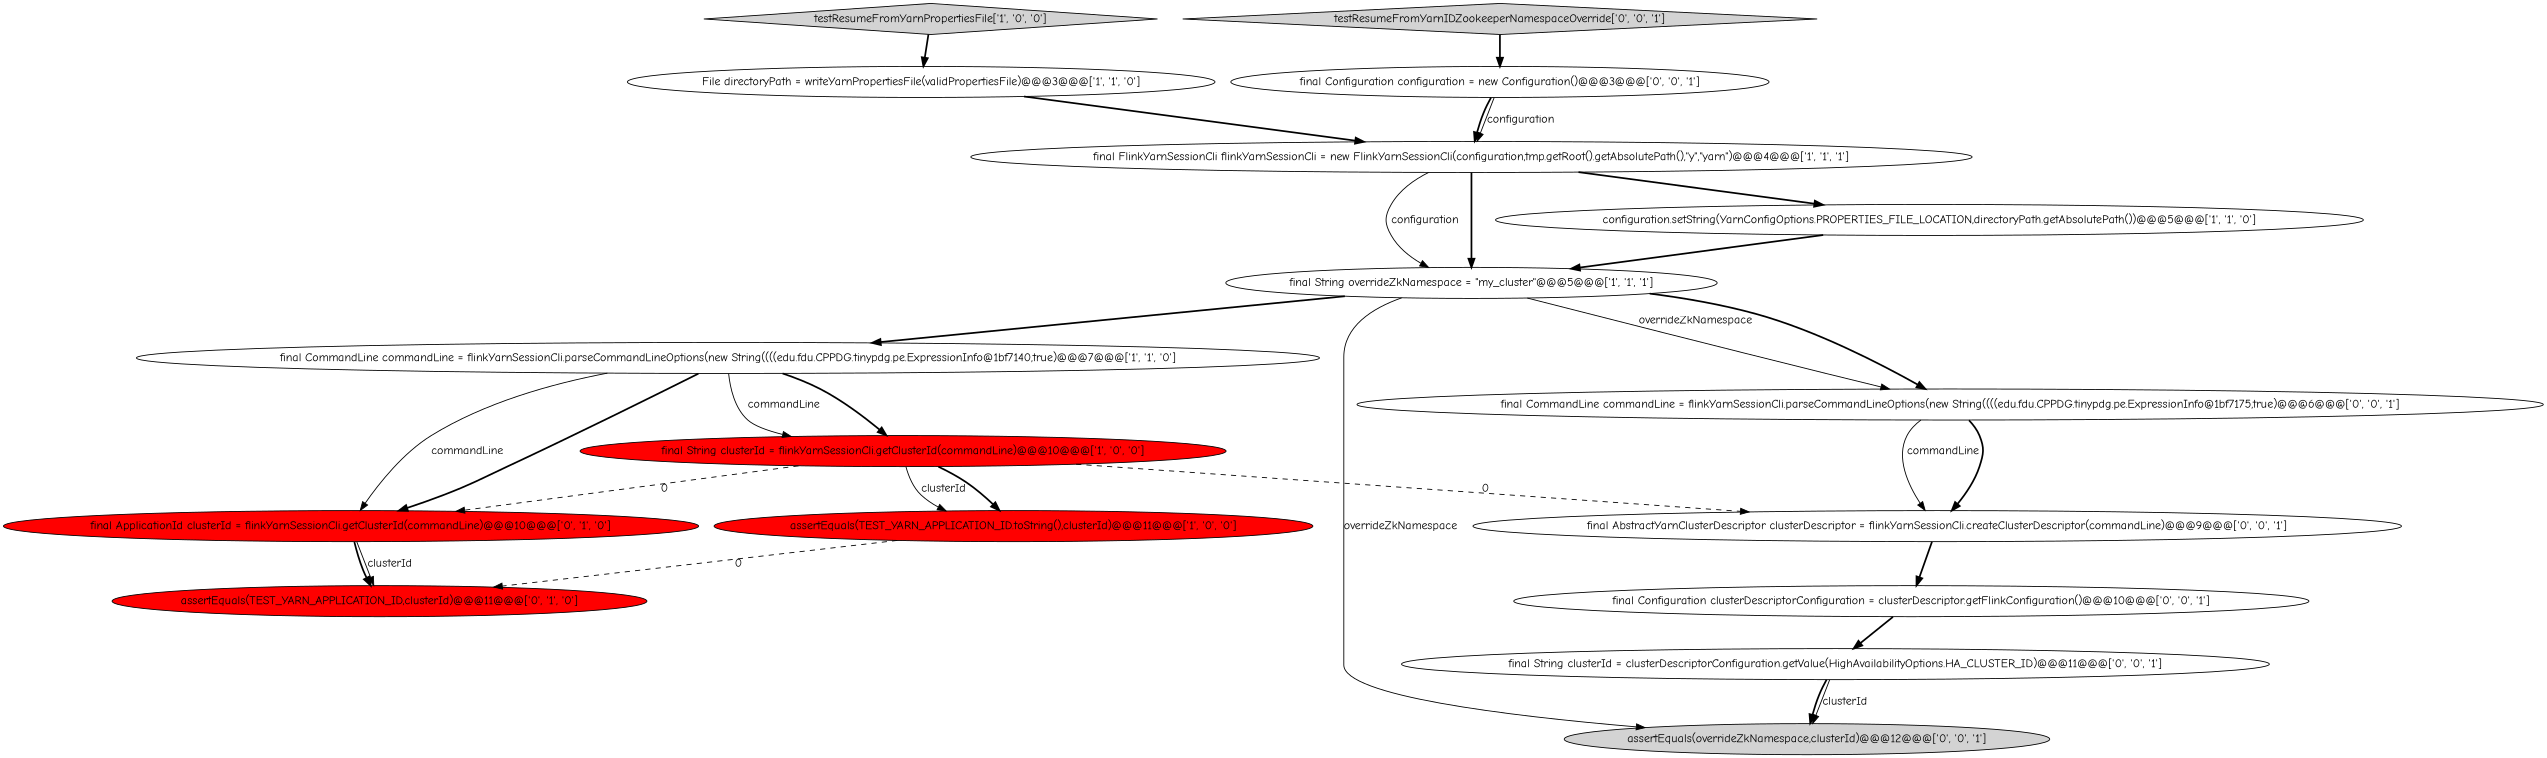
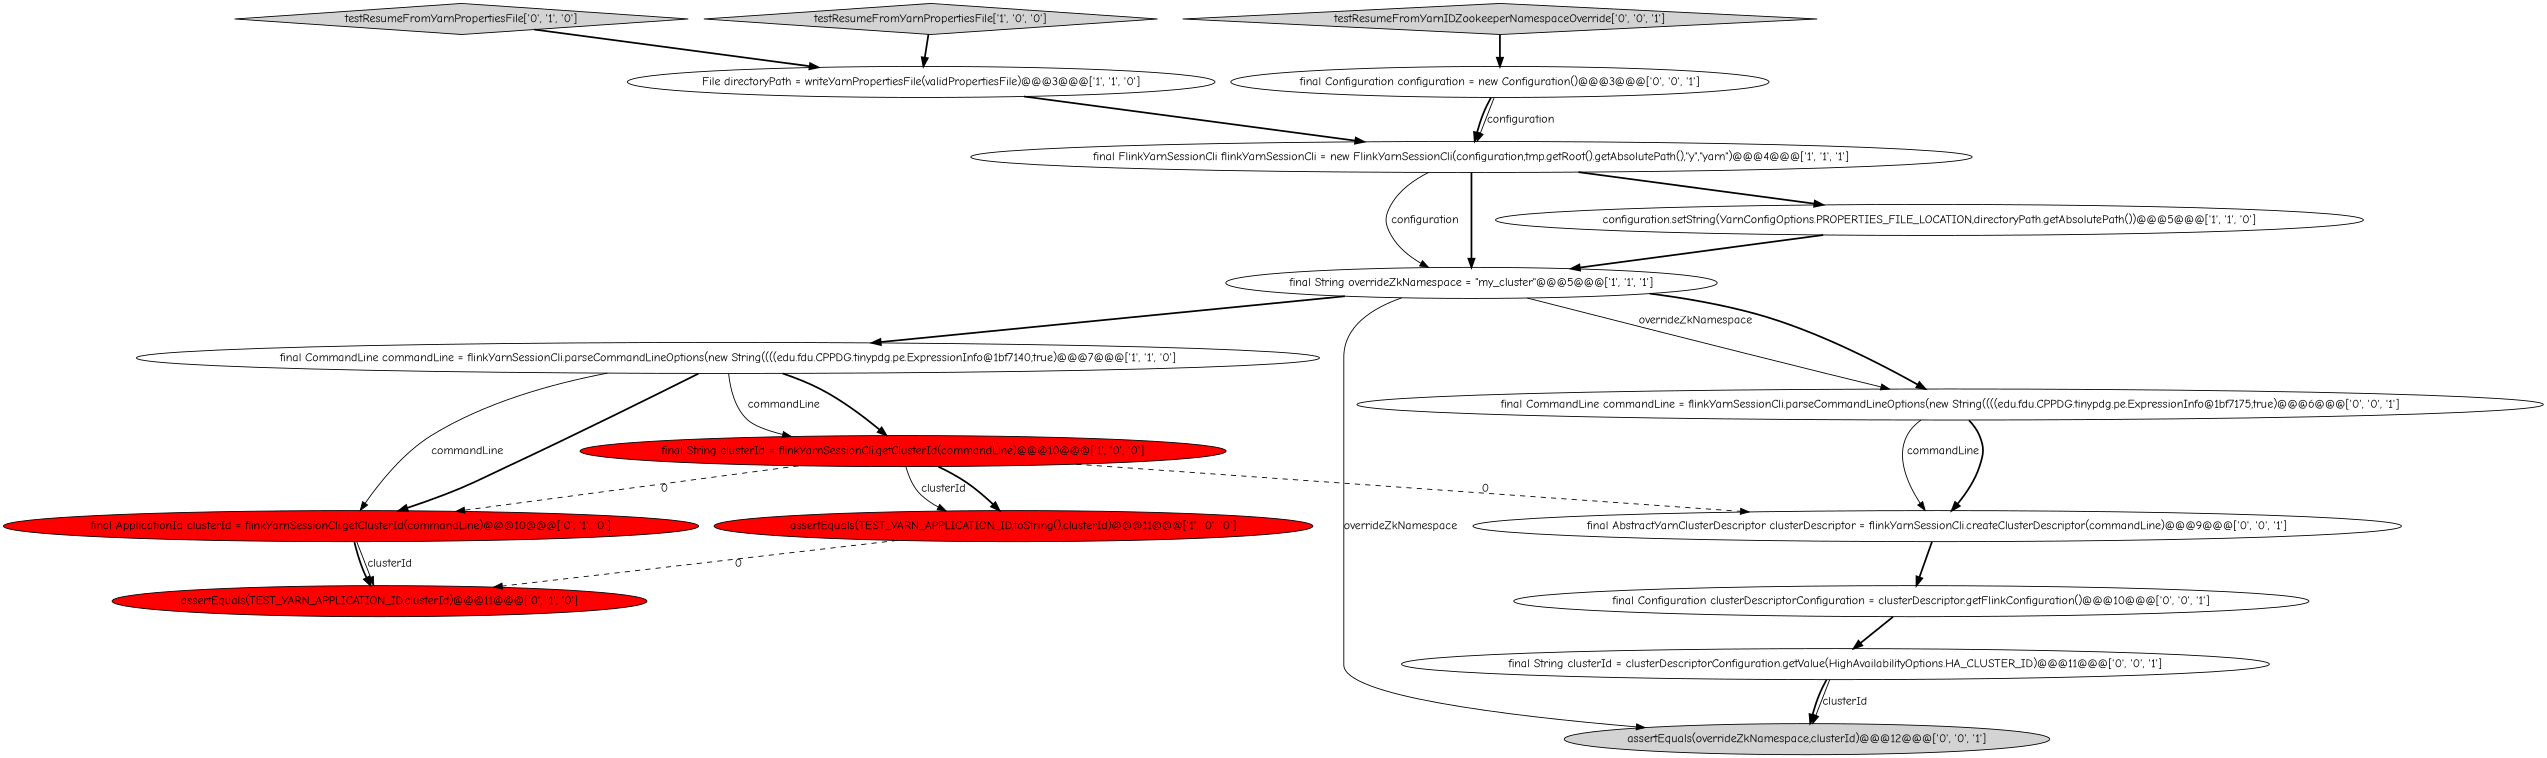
node "testResumeFromYarnPropertiesFile['0', '1', '0']": added
